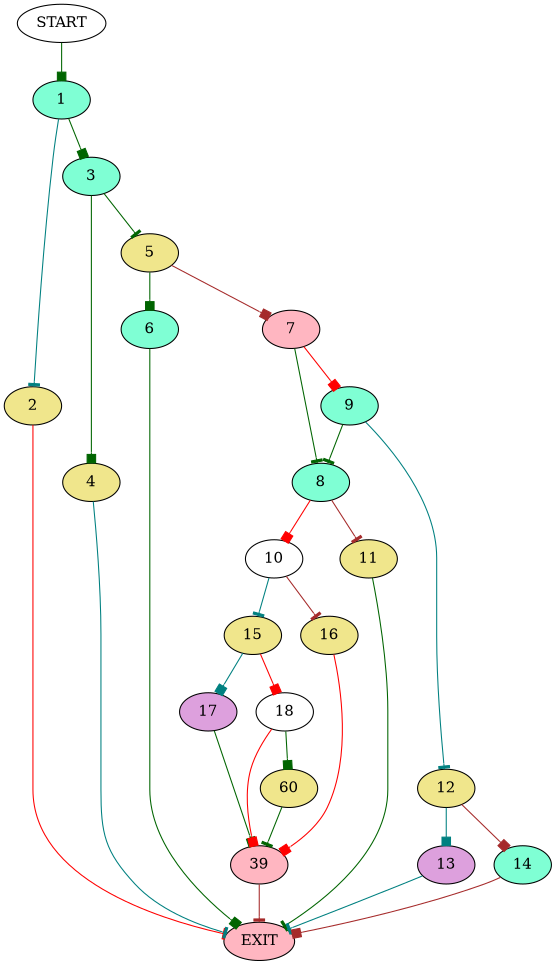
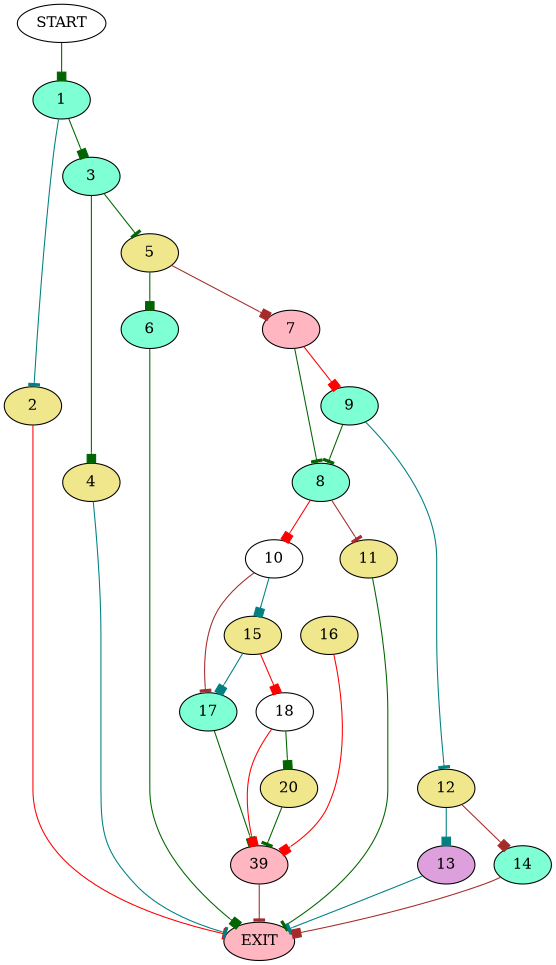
edge "10" -> "15": arrowhead tee -> box
edge "10" -> "16": now "10" -> "17"
node "17": fillcolor plum -> aquamarine
node "60": label "60" -> "20"
